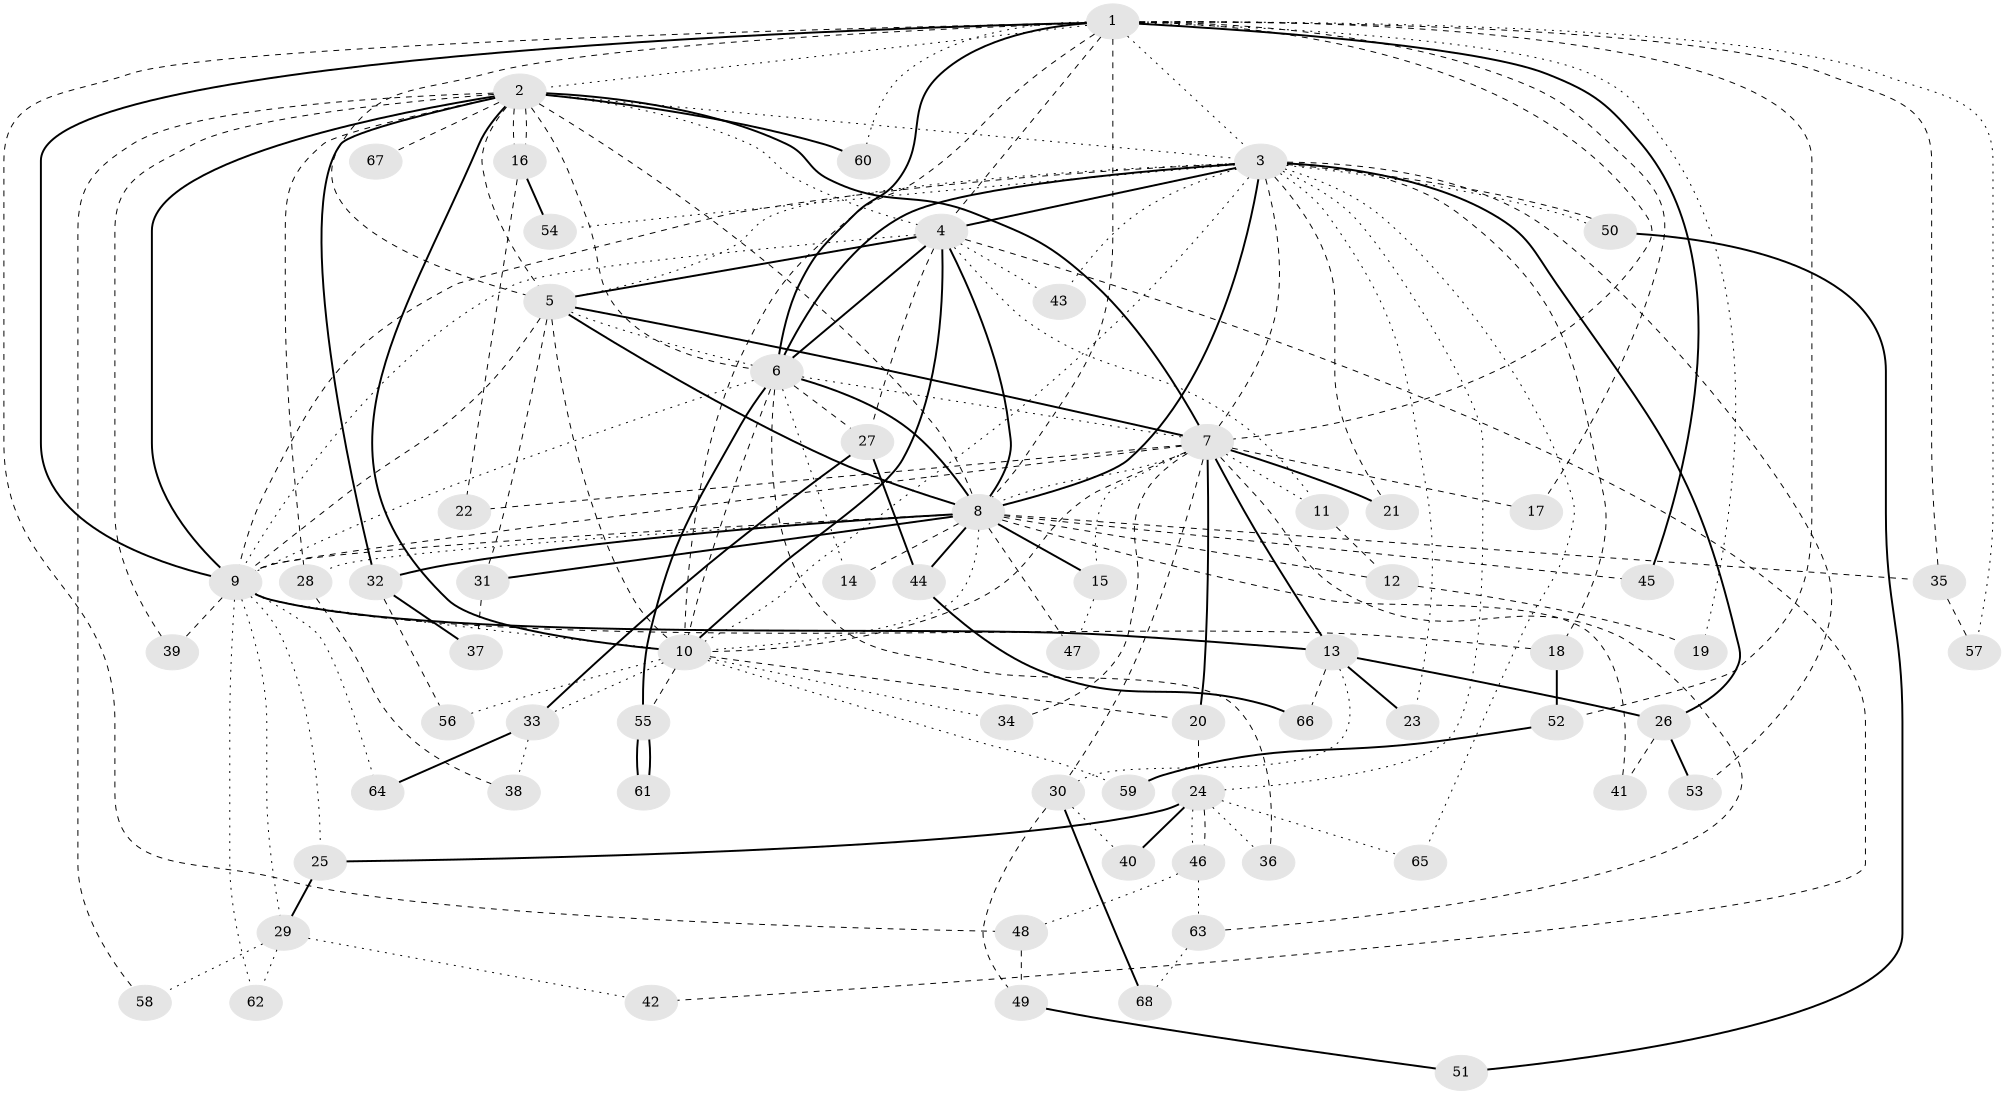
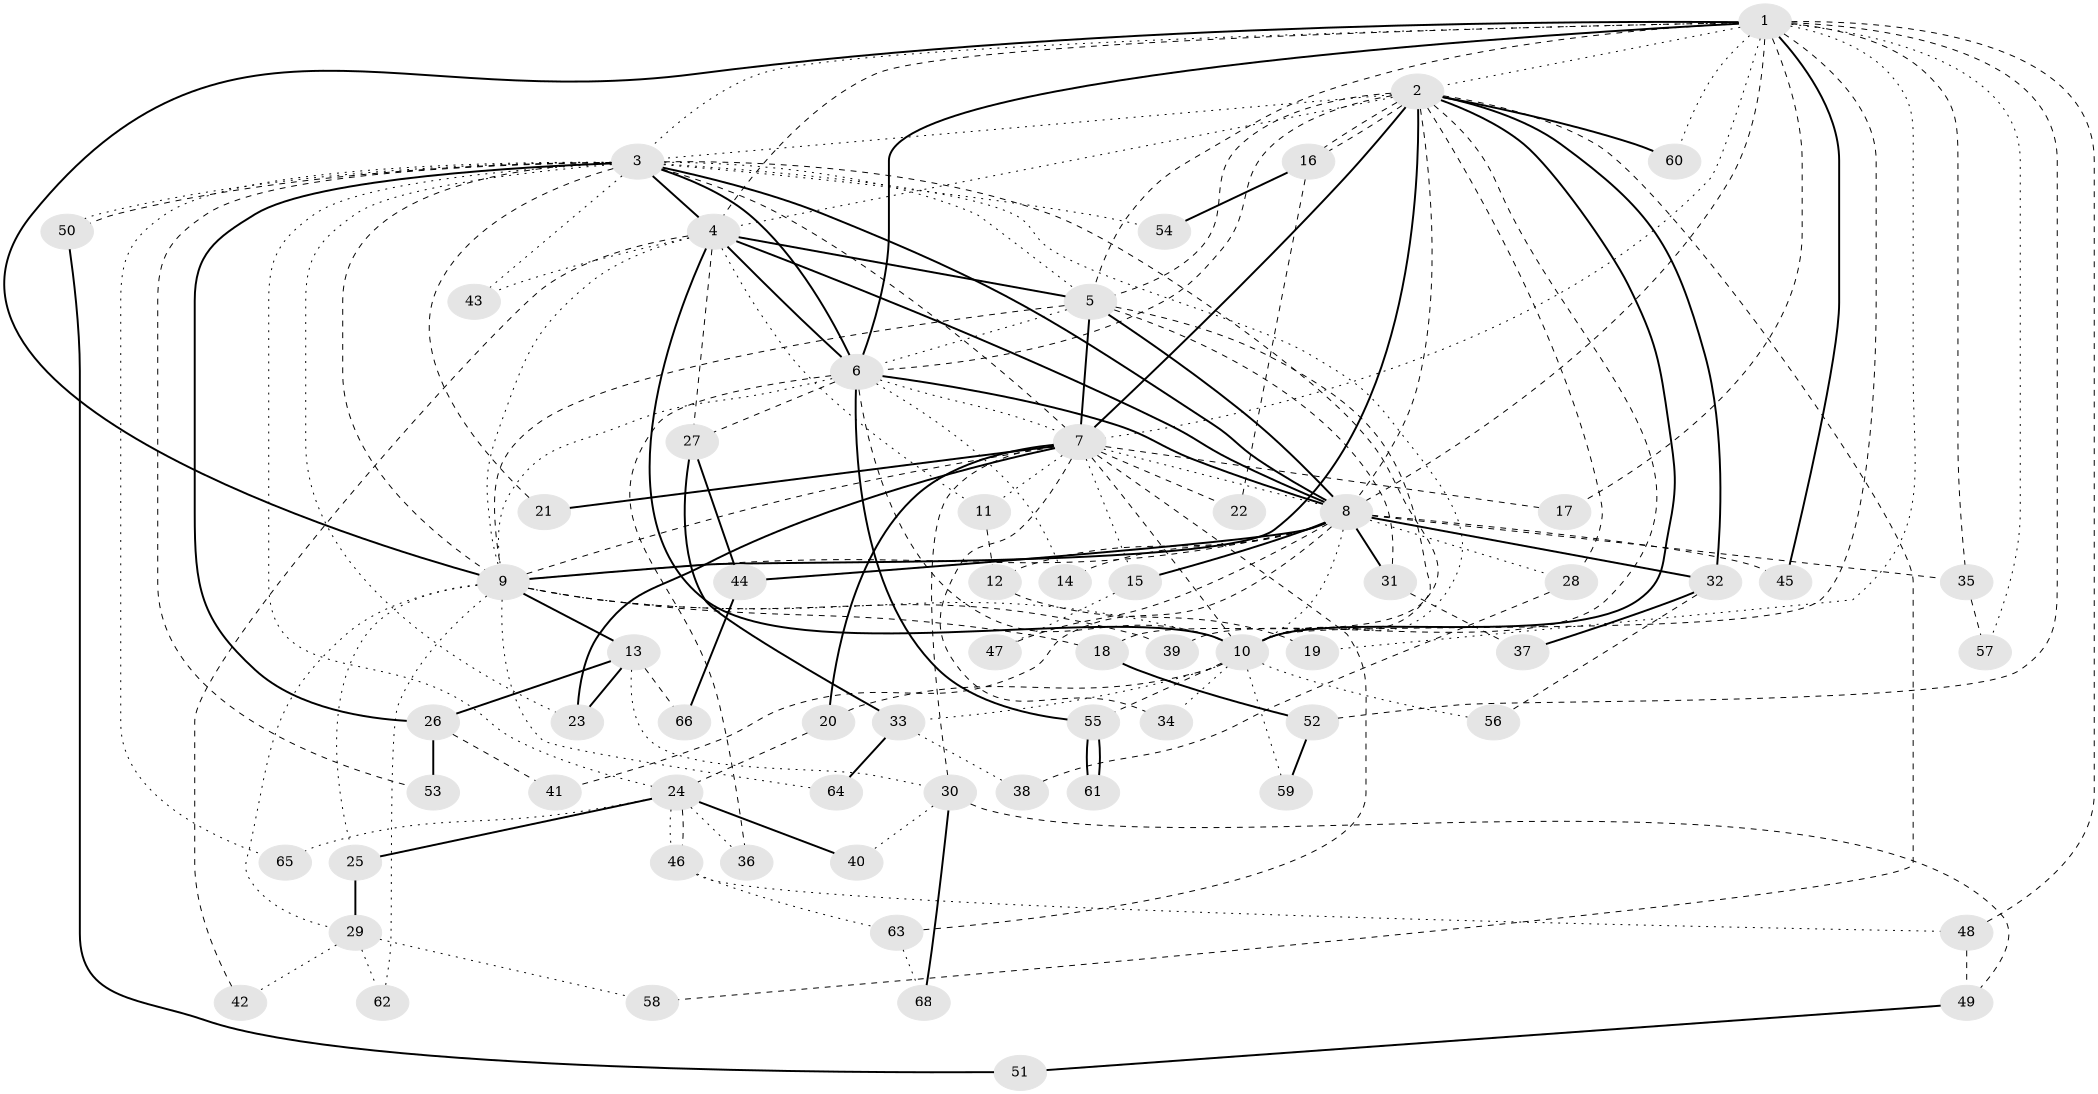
node "67": removed
edge "1" -- "7": style dashed -> dotted
edge "7" -- "13": now "7" -- "23"
